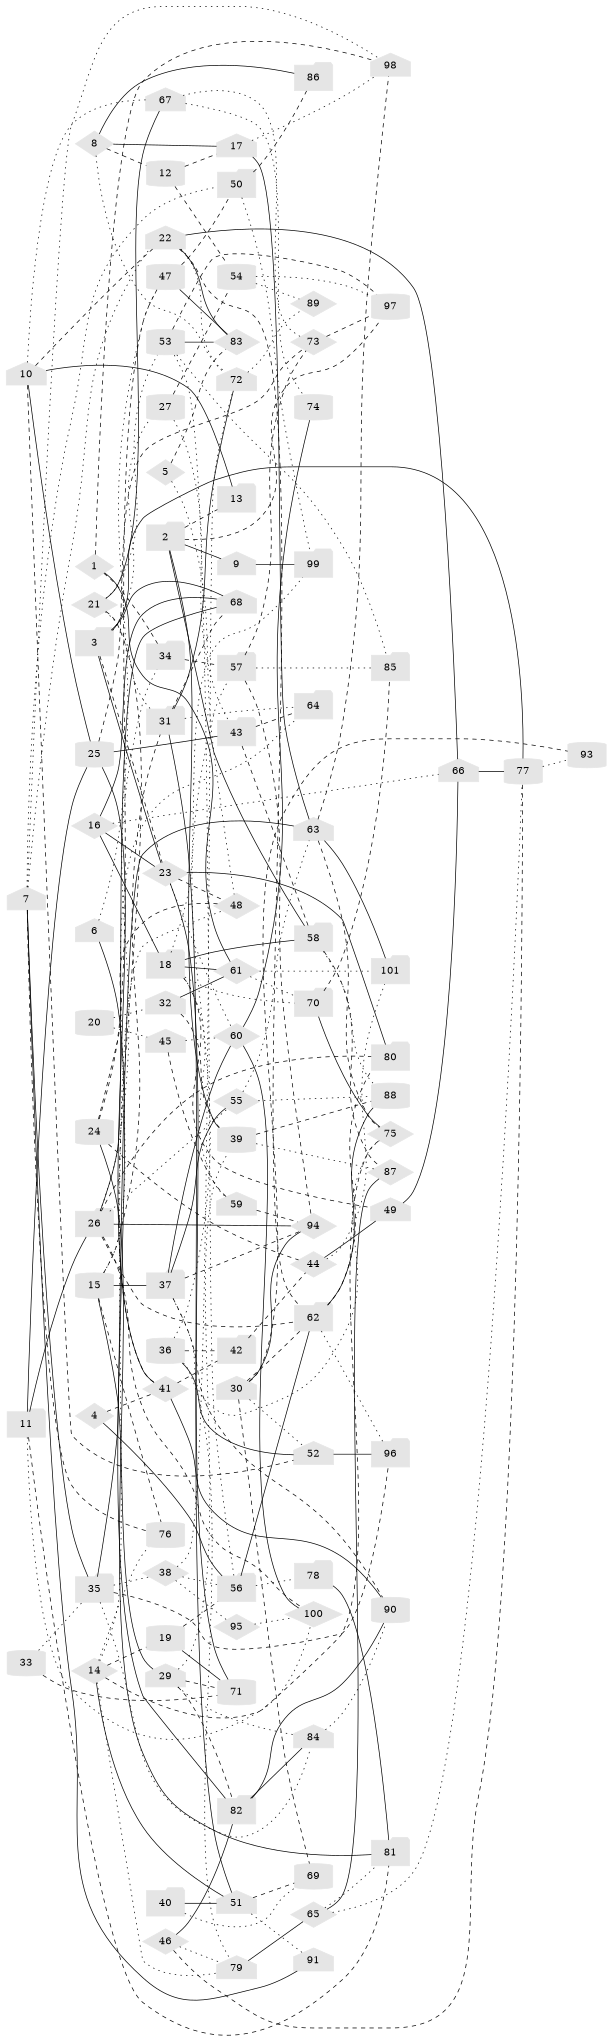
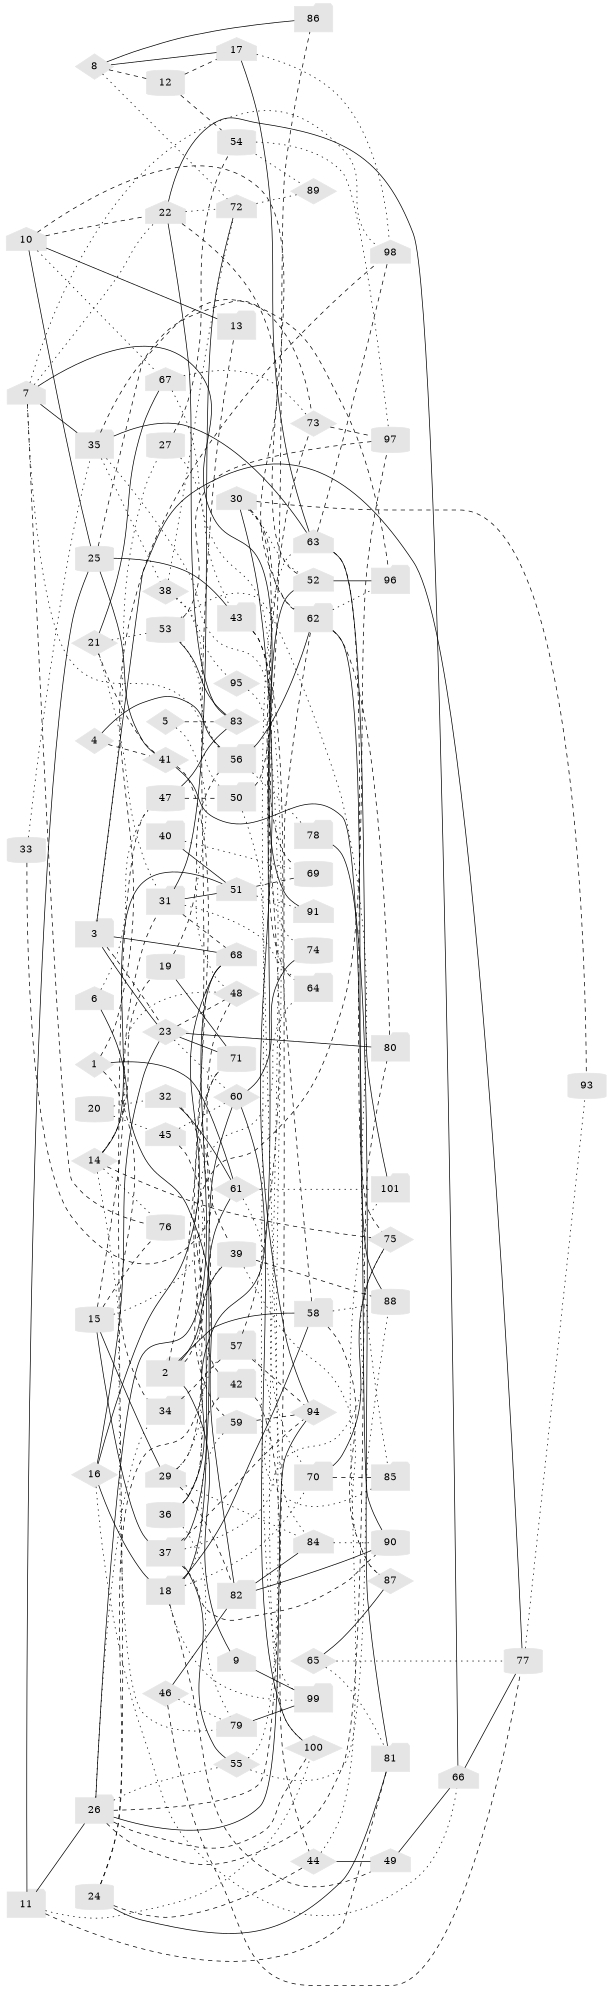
edge "65" -- "79": now "99" -- "79"
